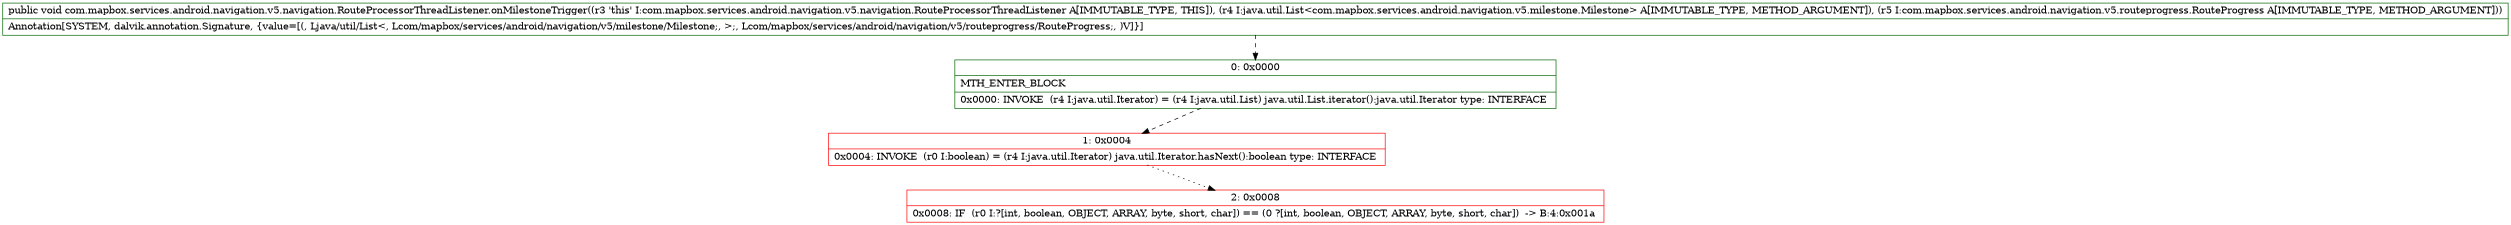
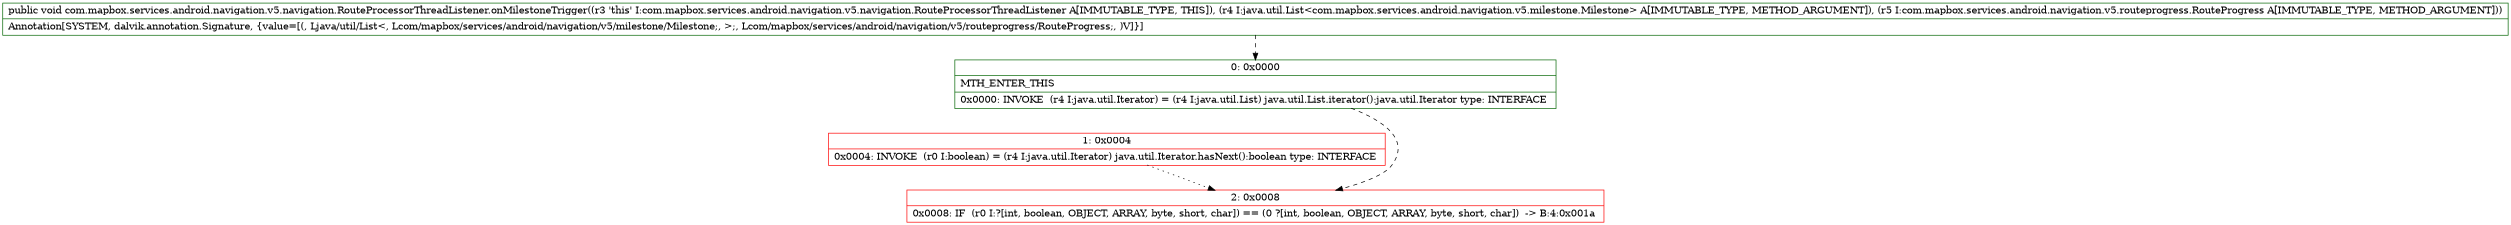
node "0: 0x0000": text "MTH_ENTER_BLOCK" -> "MTH_ENTER_THIS"
edge "0: 0x0000" -> "1: 0x0004": now "0: 0x0000" -> "2: 0x0008"
